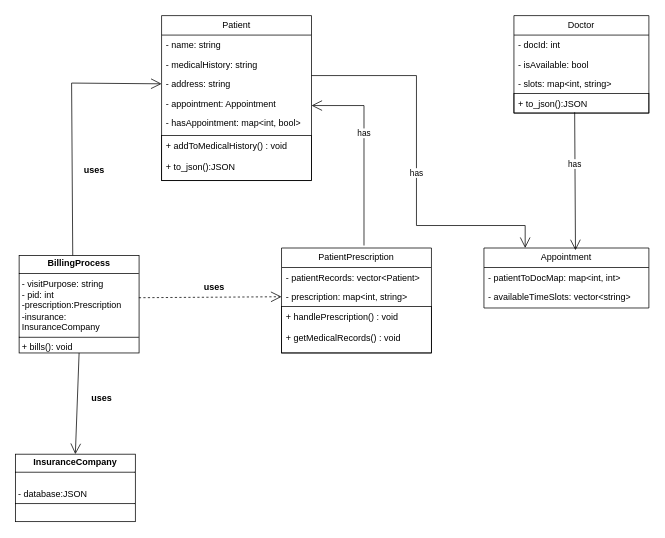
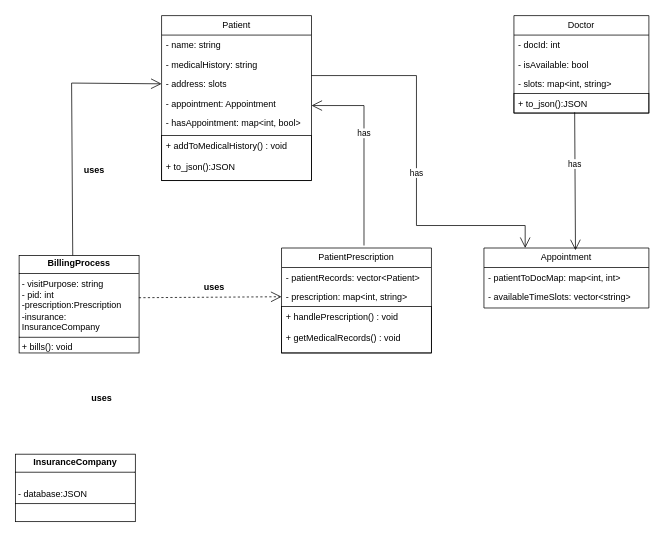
node "- address: string": label "- address: string" -> "- address: slots"
edge "BillingProcess - visitPurpose: string - pid: int -prescription:Prescription -insurance: InsuranceCompany + bills(): void +payment():void" -> "InsuranceCompany - database:JSON": removed
